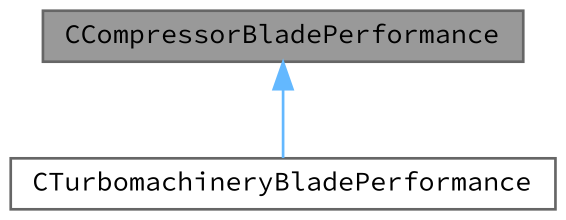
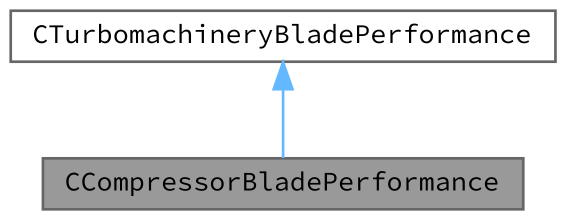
edge "CTurbomachineryBladePerformance" -> "CCompressorBladePerformance": reversed
